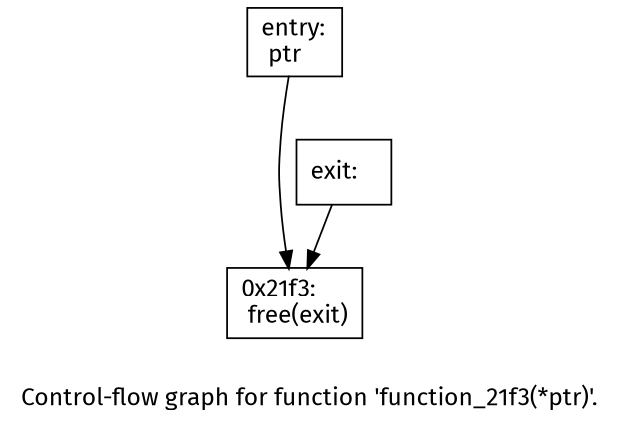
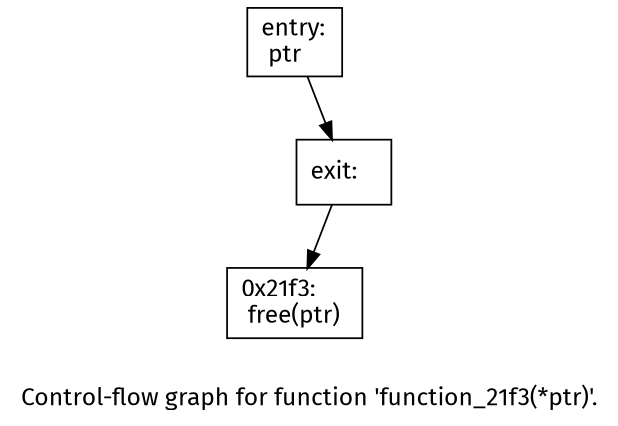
edge "entry:" -> "0x21f3:": now "entry:" -> "exit:"
node "0x21f3:": text "free(exit)" -> "free(ptr)"
